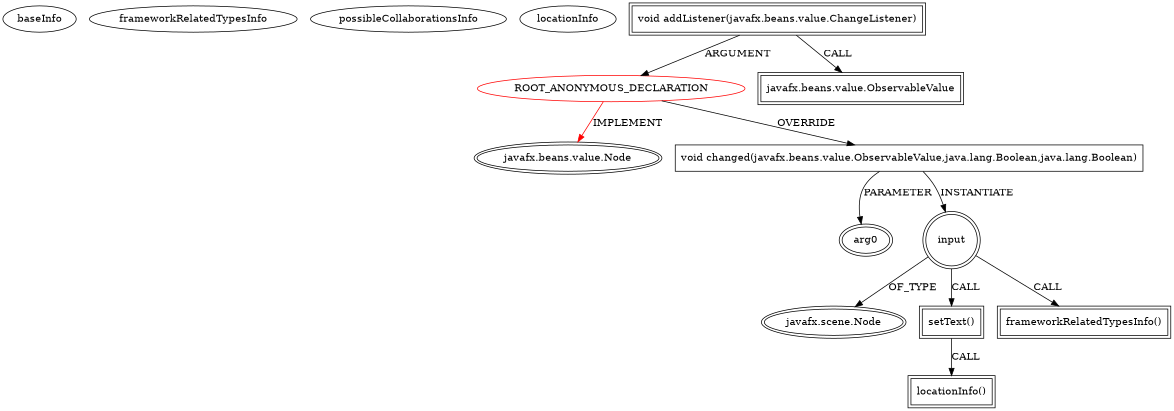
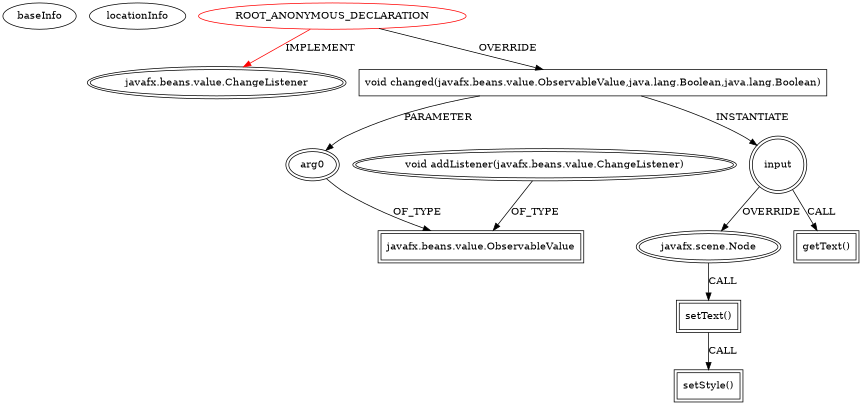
node "frameworkRelatedTypesInfo": removed
node "possibleCollaborationsInfo": removed
node "void addListener(javafx.beans.value.ChangeListener)": shape box -> ellipse
edge "void addListener(javafx.beans.value.ChangeListener)" -> "ROOT_ANONYMOUS_DECLARATION": removed, label "ARGUMENT"
edge "void addListener(javafx.beans.value.ChangeListener)" -> "javafx.beans.value.ObservableValue": label "CALL" -> "OF_TYPE"
node "javafx.beans.value.Node": label "javafx.beans.value.Node" -> "javafx.beans.value.ChangeListener"
edge "arg0" -> "javafx.beans.value.ObservableValue": added, label "OF_TYPE"
edge "input" -> "setText()": now "javafx.scene.Node" -> "setText()"
edge "input" -> "javafx.scene.Node": label "OF_TYPE" -> "OVERRIDE"
node "frameworkRelatedTypesInfo()": label "frameworkRelatedTypesInfo()" -> "getText()"
node "locationInfo()": label "locationInfo()" -> "setStyle()"
